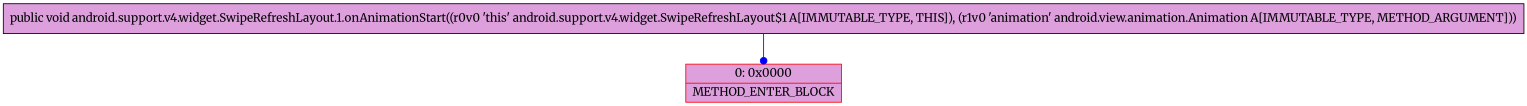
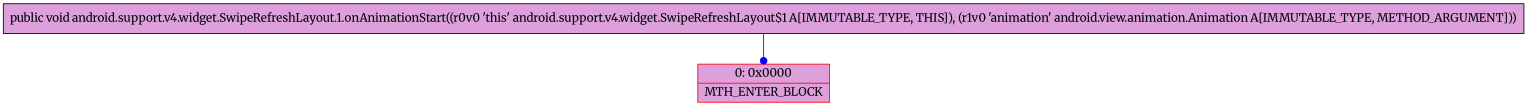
node "0: 0x0000": text "METHOD_ENTER_BLOCK" -> "MTH_ENTER_BLOCK"
